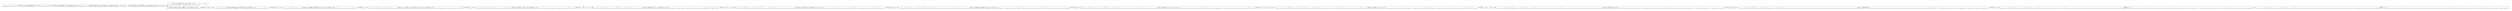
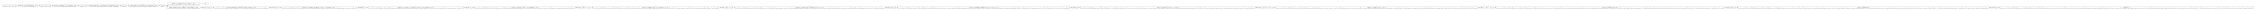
node "Leaf": removed
